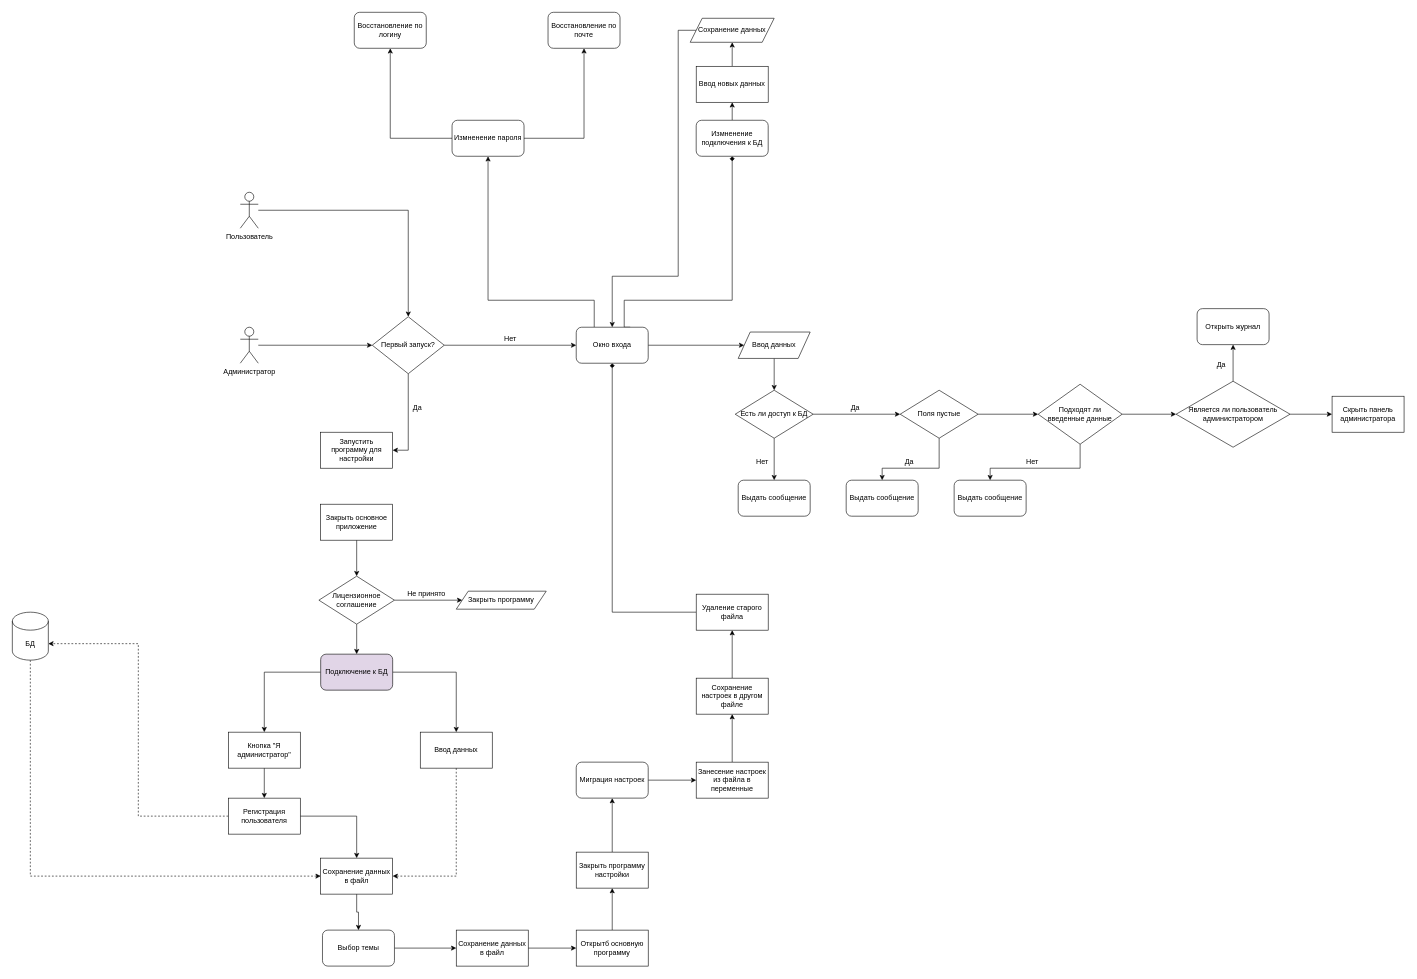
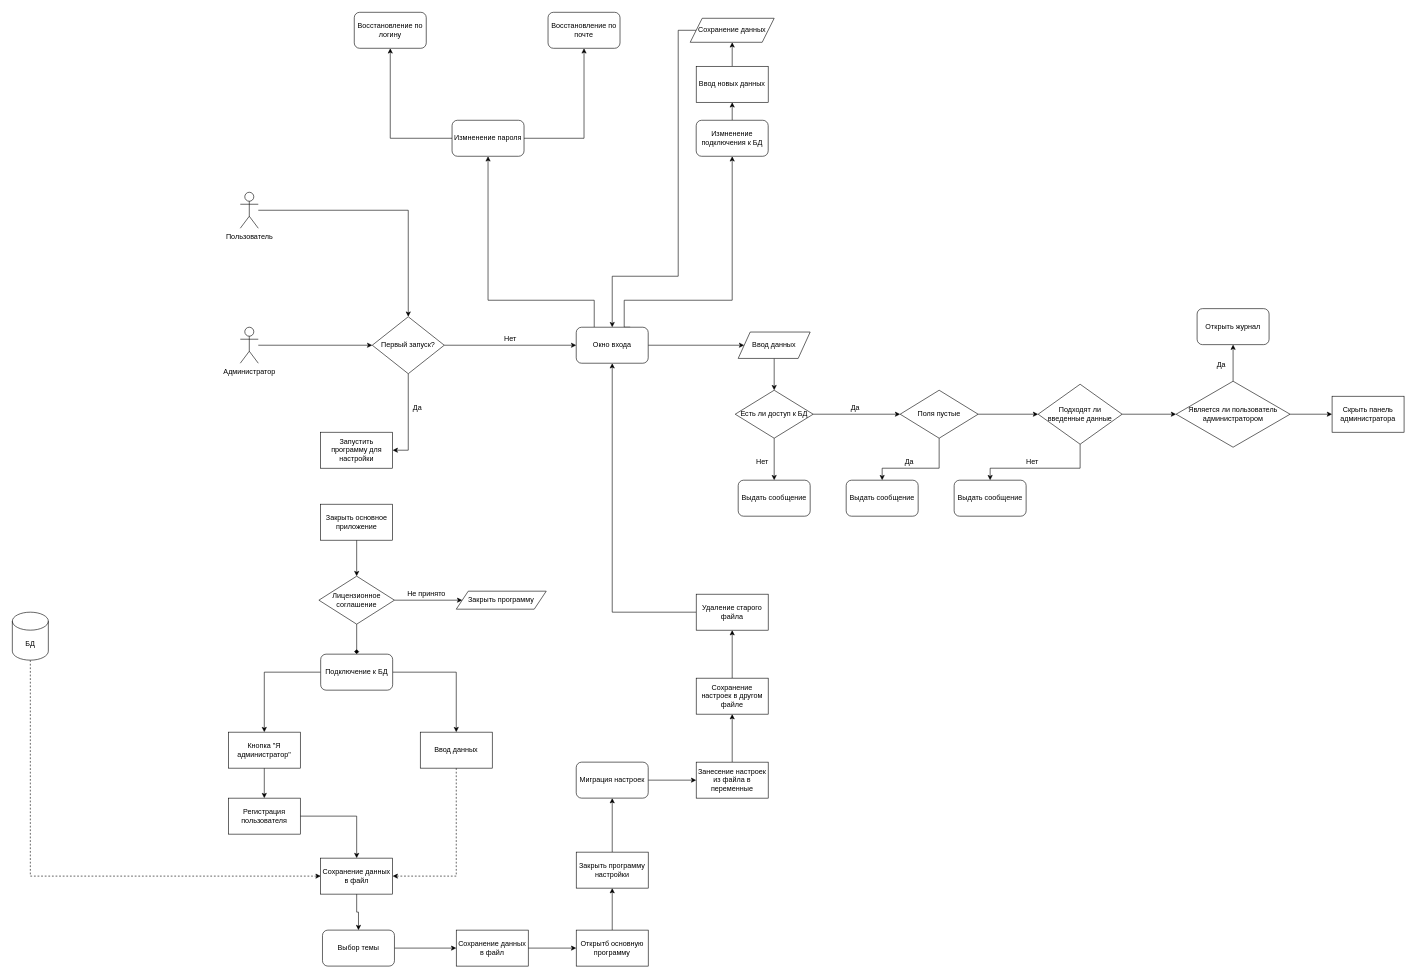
edge "Окно входа" -> "Измненение подключения к БД": arrowhead diamond -> classic
edge "Удаление старого файла" -> "Окно входа": arrowhead diamond -> classic
edge "Регистрация пользователя" -> "БД": removed
edge "Лицензионное соглашение" -> "Подключение к БД": arrowhead classic -> diamond
node "Подключение к БД": fillcolor #e1d5e7 -> #ffffff
